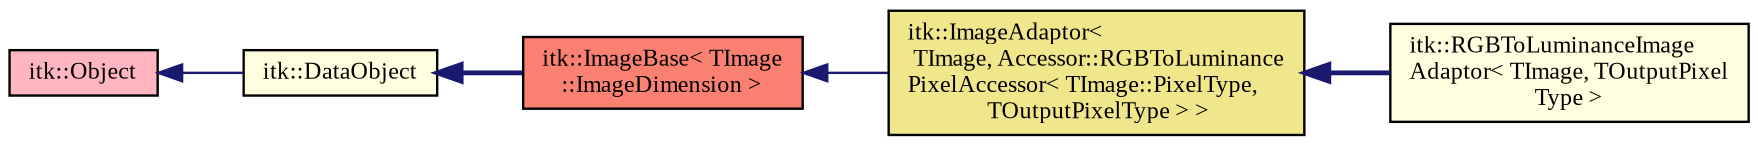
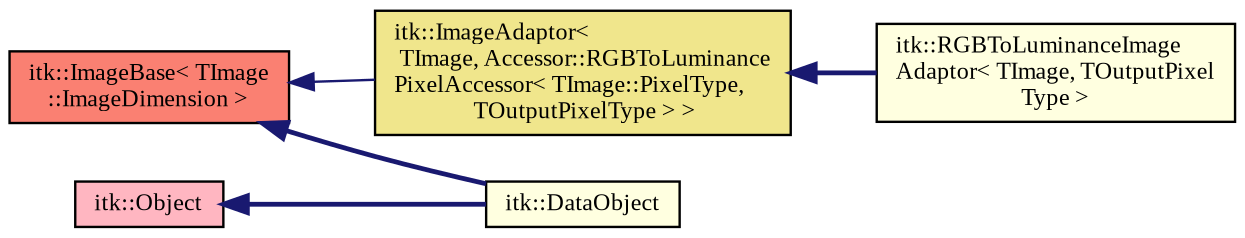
edge "itk::DataObject" -> "itk::Object": style solid -> bold
edge "itk::ImageBase< TImage ::ImageDimension >" -> "itk::DataObject": reversed
